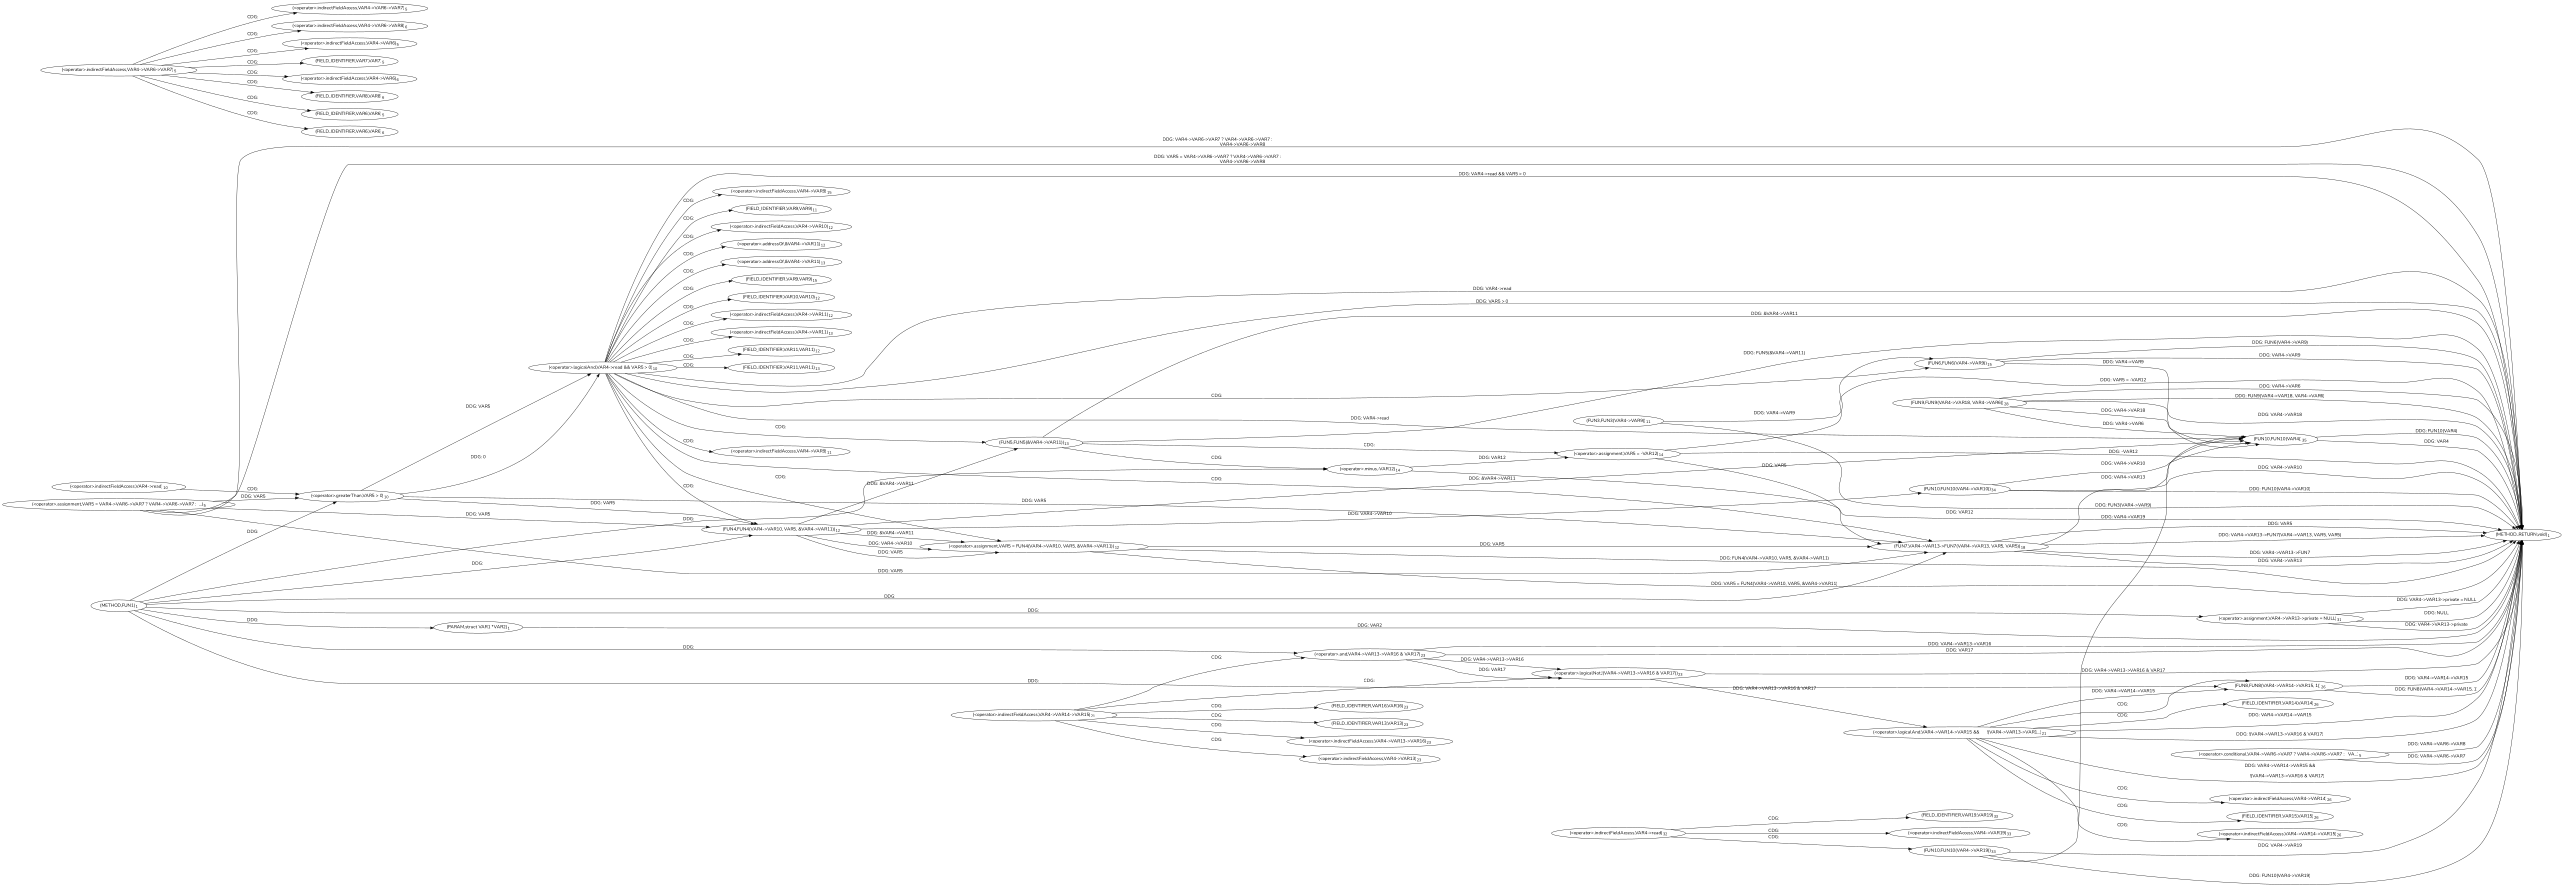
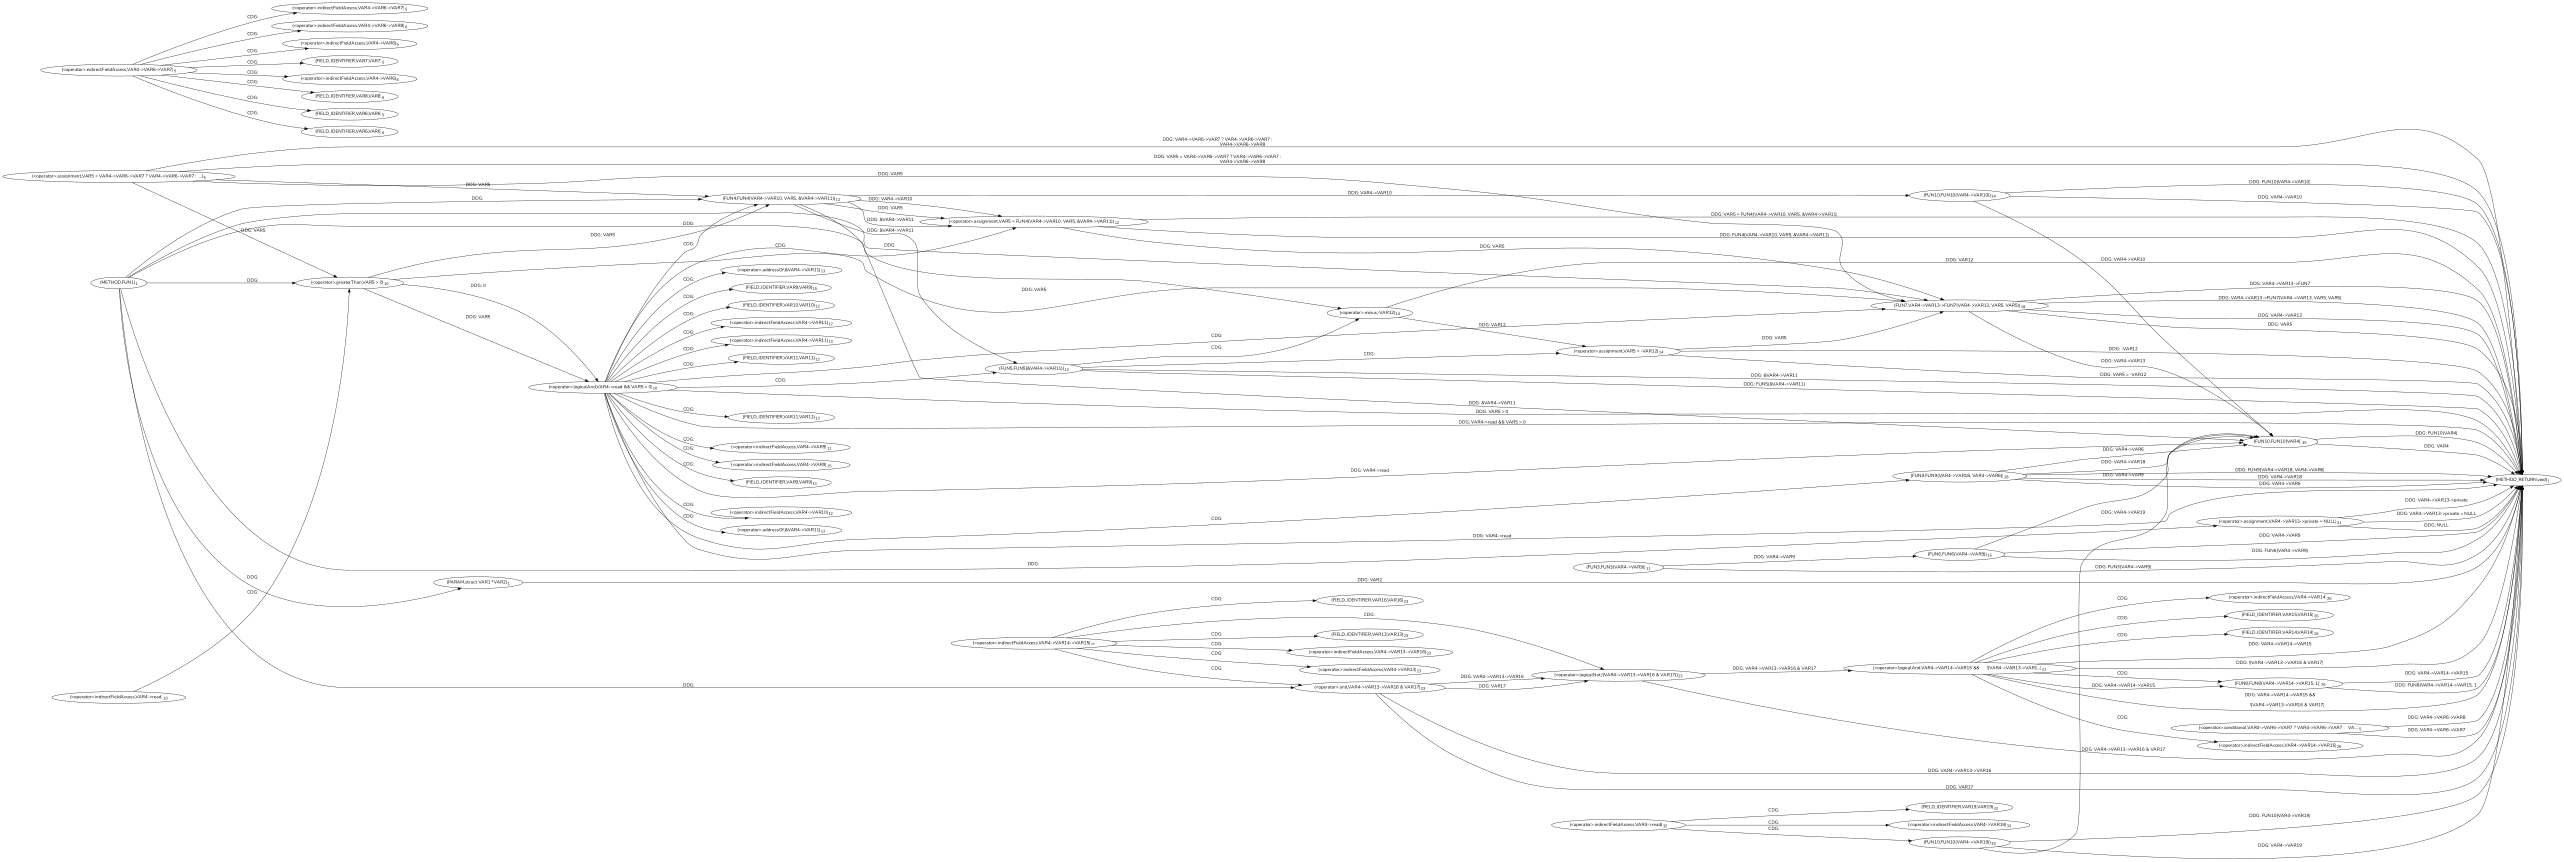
edge "(<operator>.logicalAnd,VAR4->read && VAR5 > 0)" -> "(FUN6,FUN6(VAR4->VAR9))": now "(<operator>.logicalAnd,VAR4->read && VAR5 > 0)" -> "(FUN9,FUN9(VAR4->VAR18, VAR4->VAR6))"
edge "(METHOD,FUN1)" -> "(FUN8,FUN8(VAR4->VAR14->VAR15, 1))": removed, label "DDG:"
